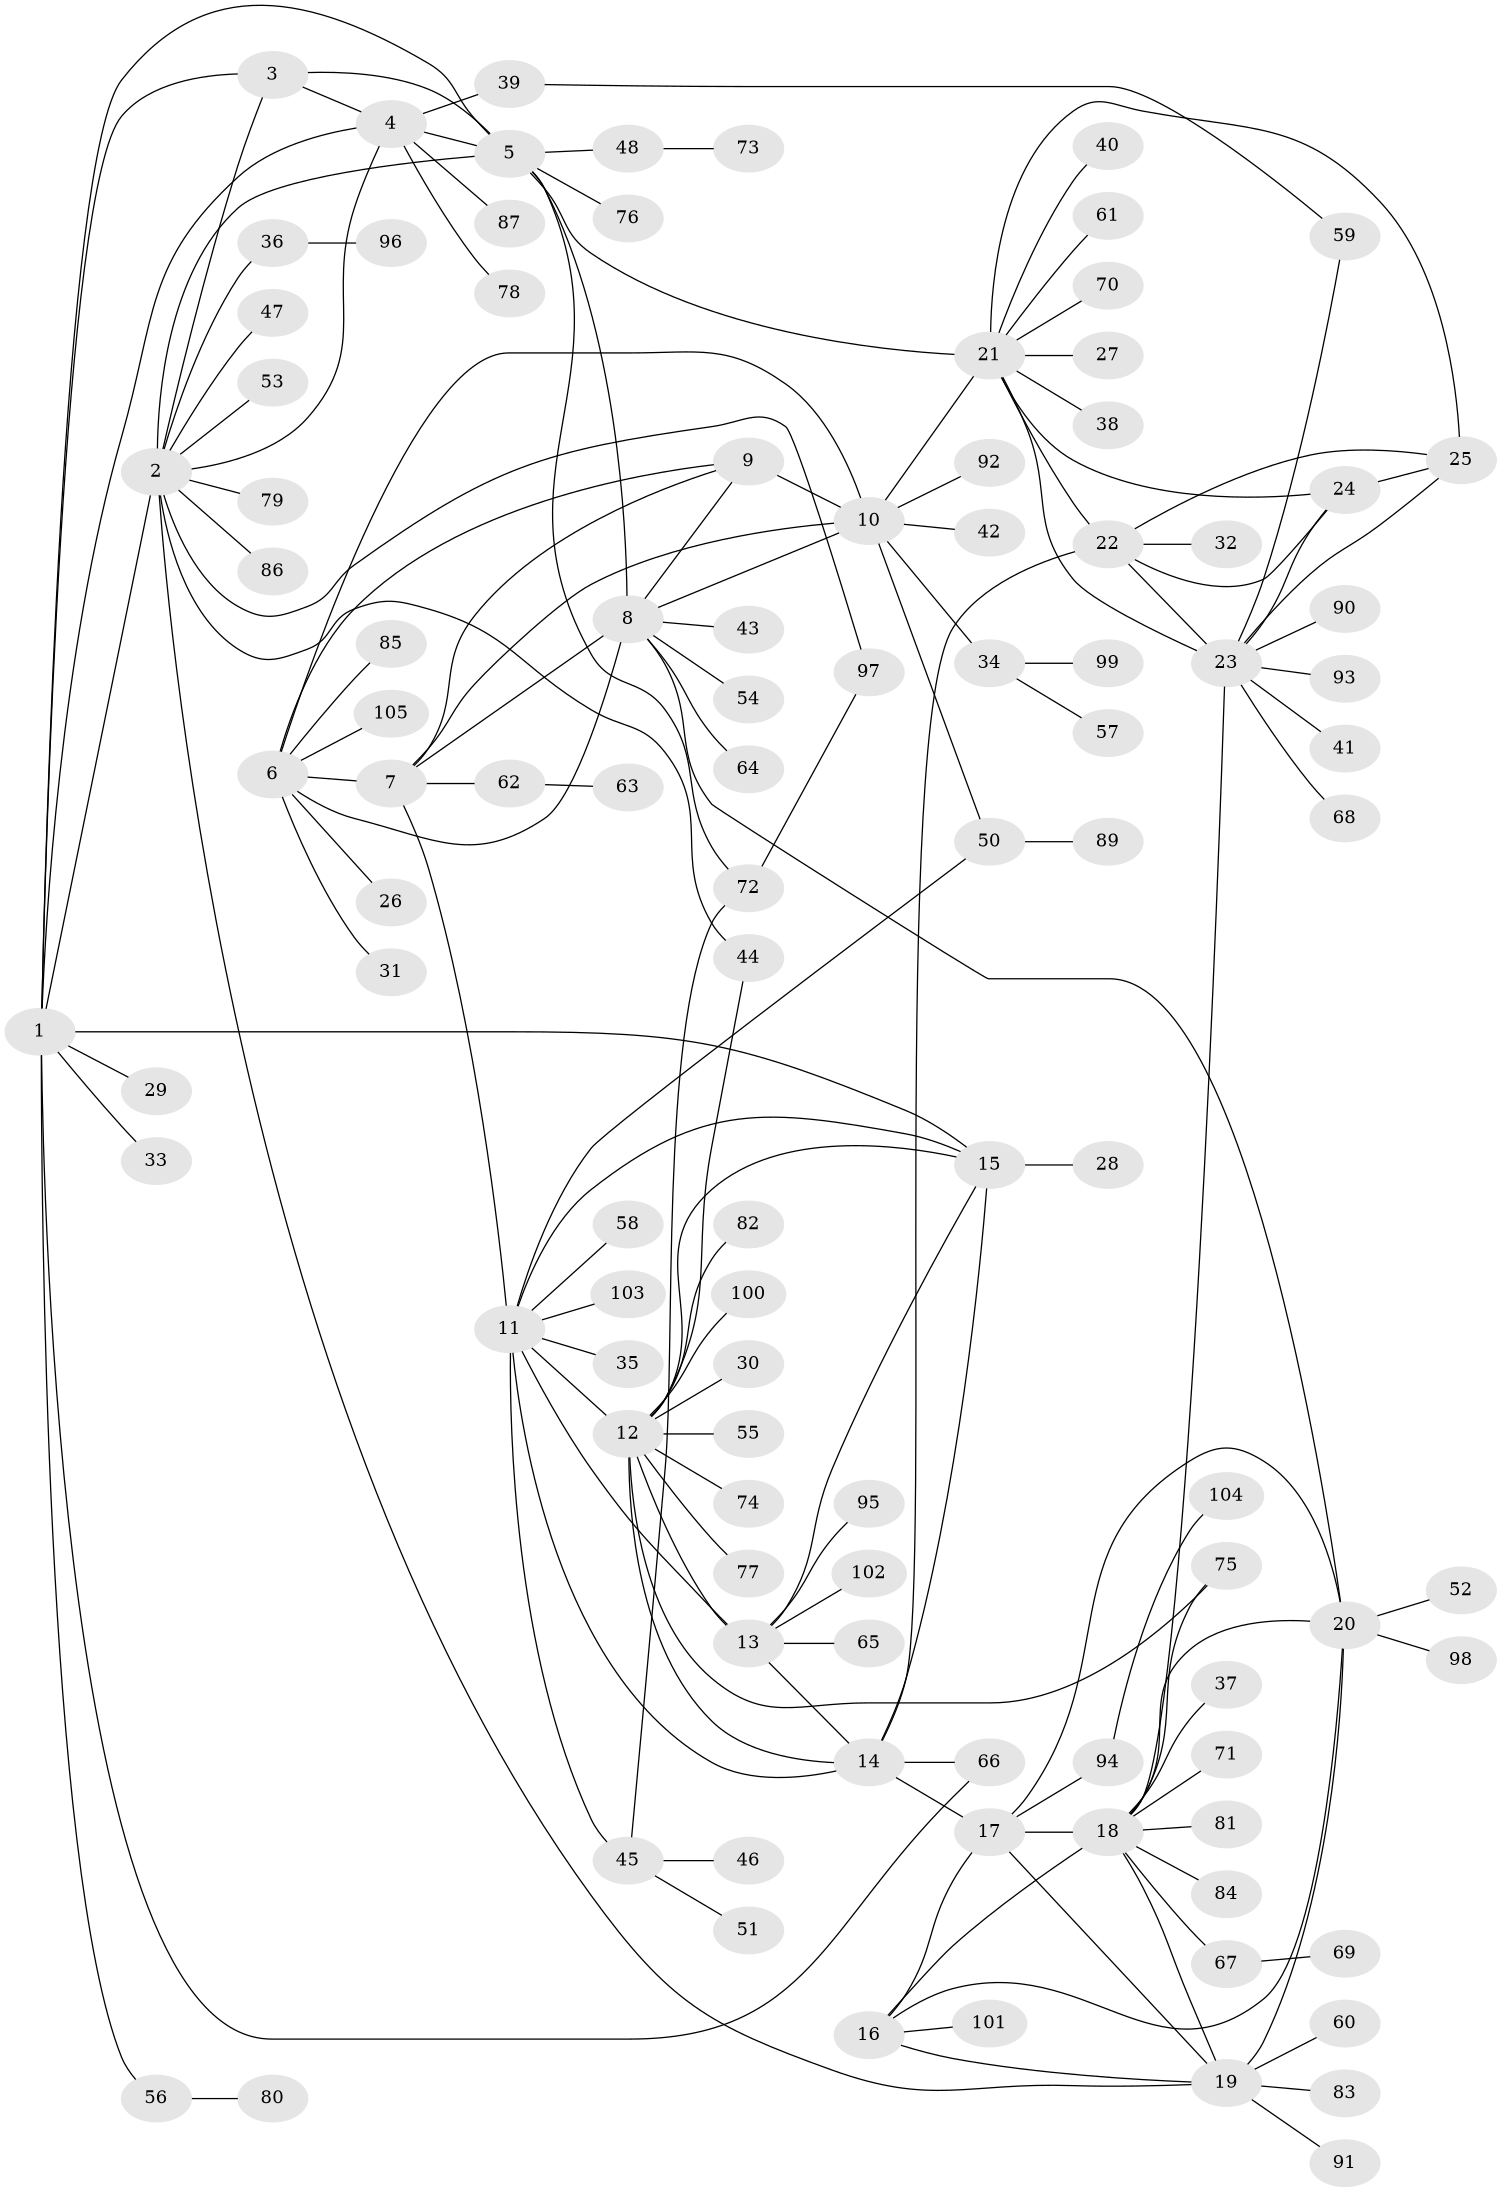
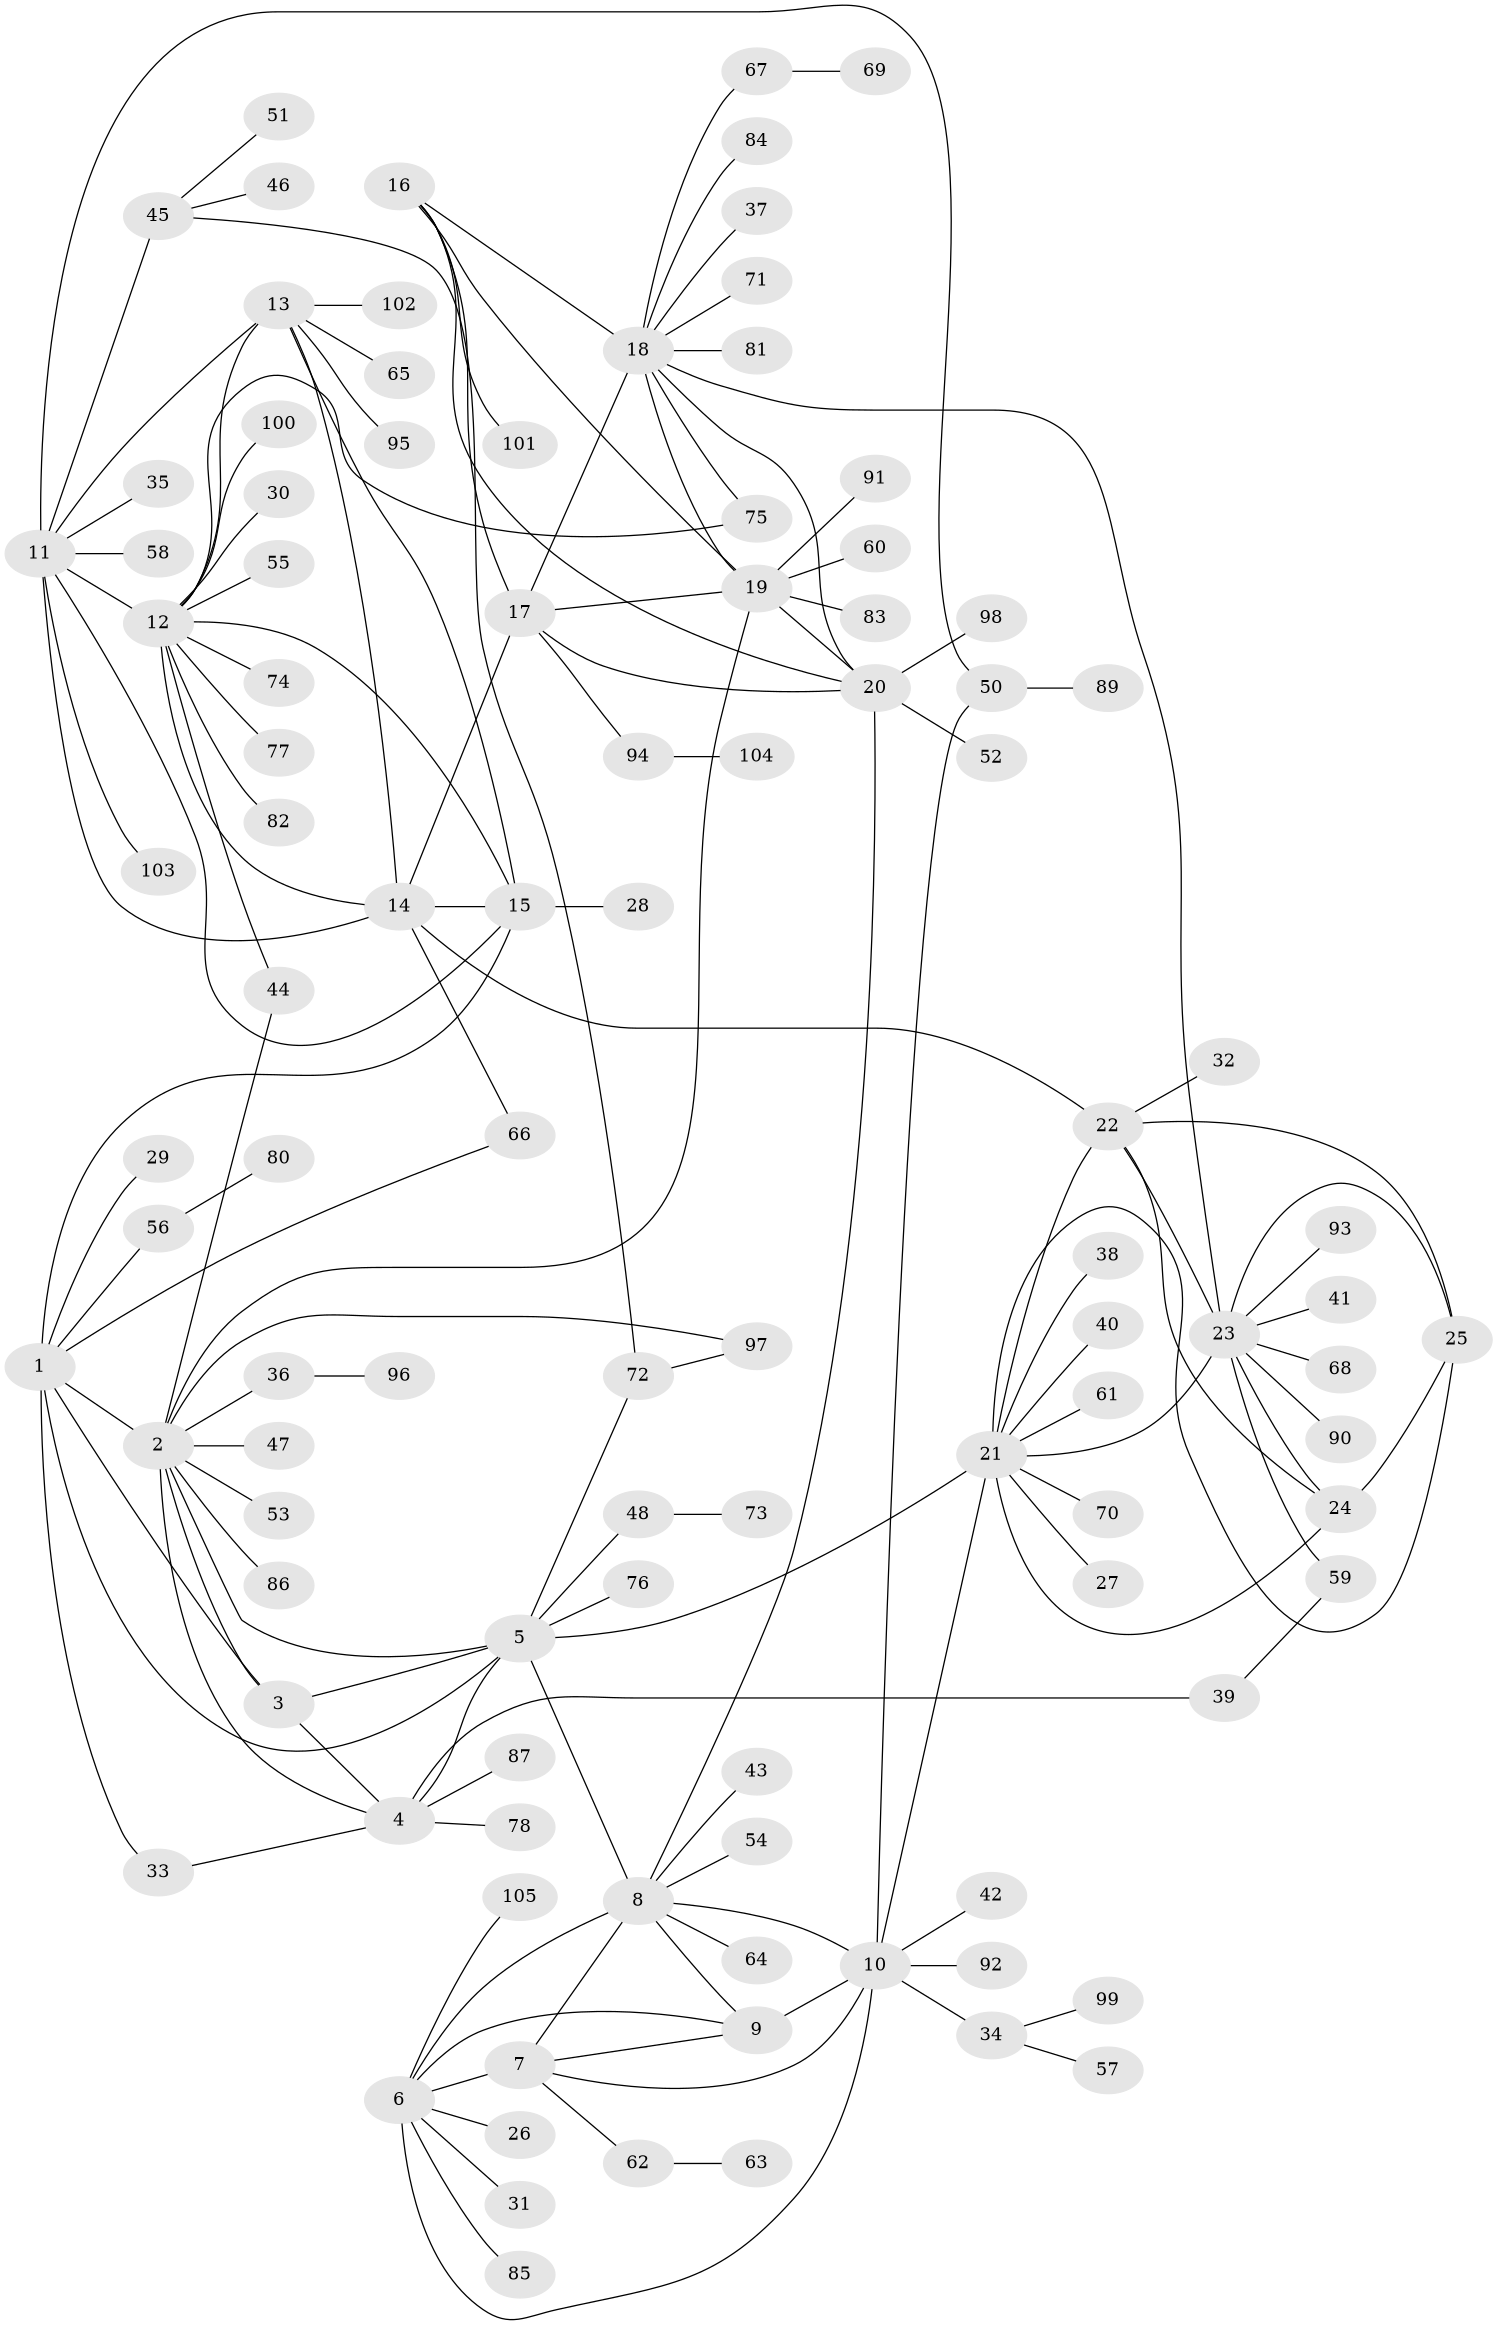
node "79": removed
edge "4" -- "1": now "4" -- "33"
edge "7" -- "11": removed
